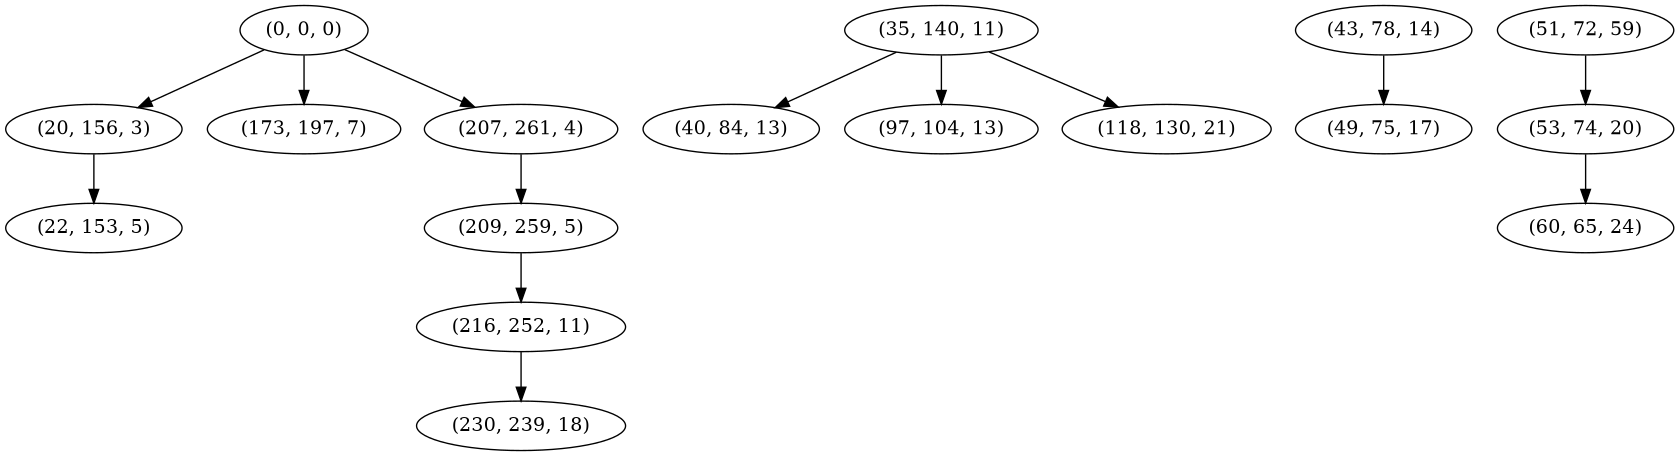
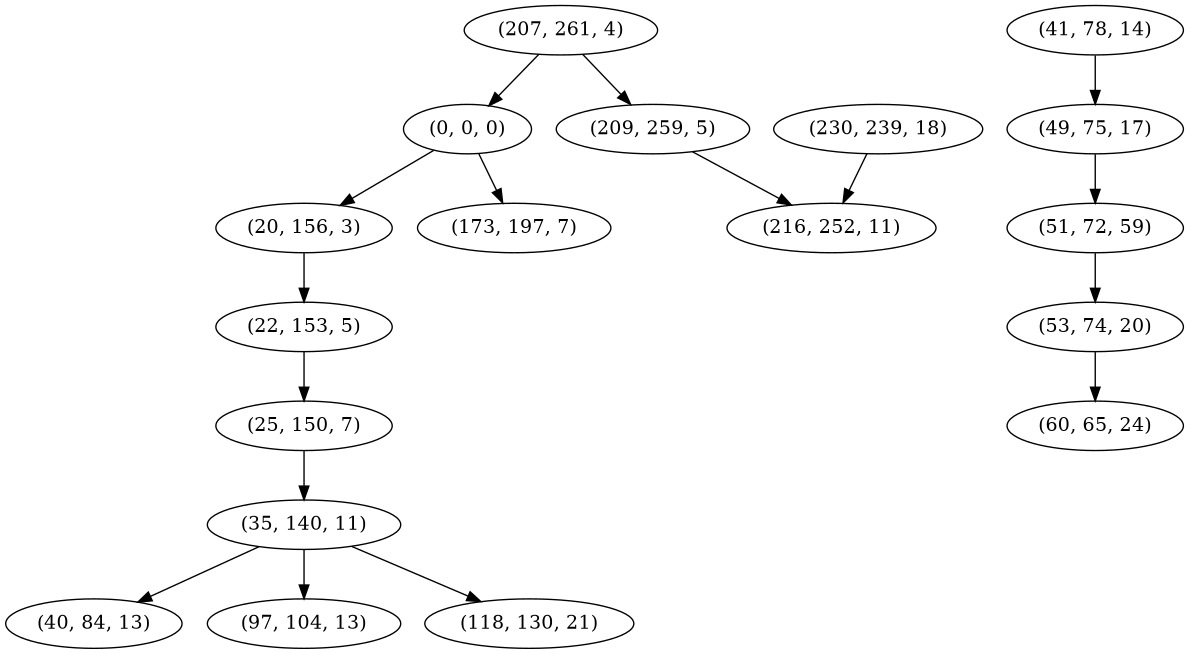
node "(43, 78, 14)": label "(43, 78, 14)" -> "(41, 78, 14)"
edge "(0, 0, 0)" -> "(207, 261, 4)": reversed
edge "(49, 75, 17)" -> "(51, 72, 59)": added
edge "(216, 252, 11)" -> "(230, 239, 18)": reversed
node "(25, 150, 7)": added
